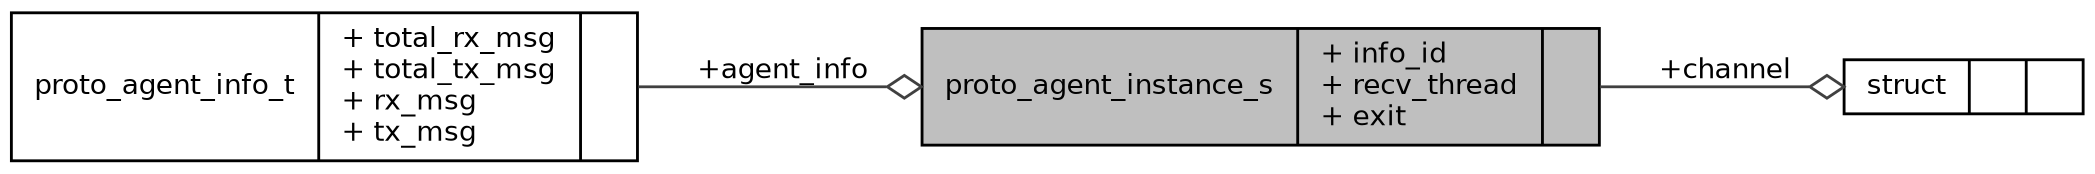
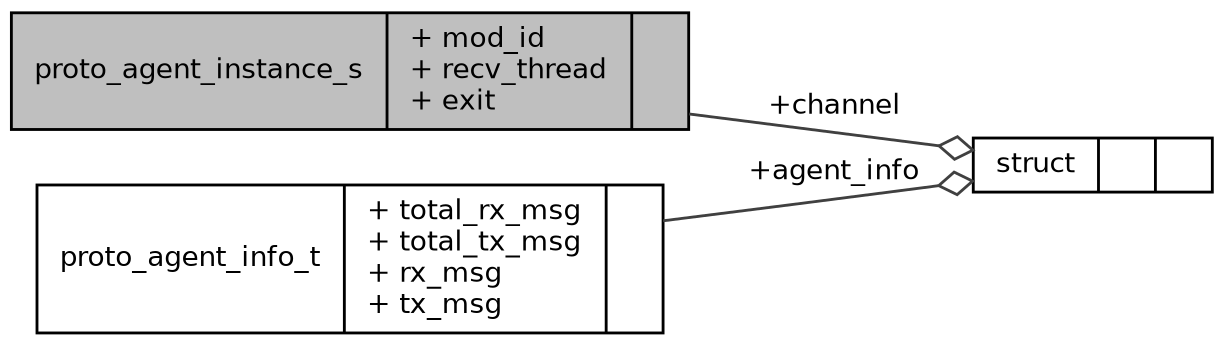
node "proto_agent_instance_s": text "+ info_id" -> "+ mod_id"
edge "proto_agent_info_t" -> "proto_agent_instance_s": now "proto_agent_info_t" -> "struct"
